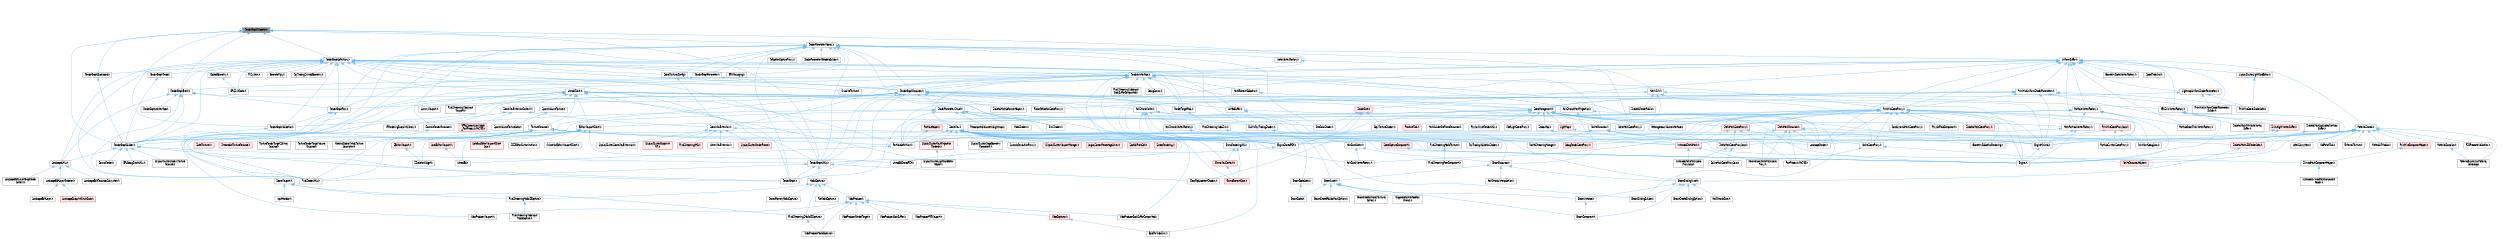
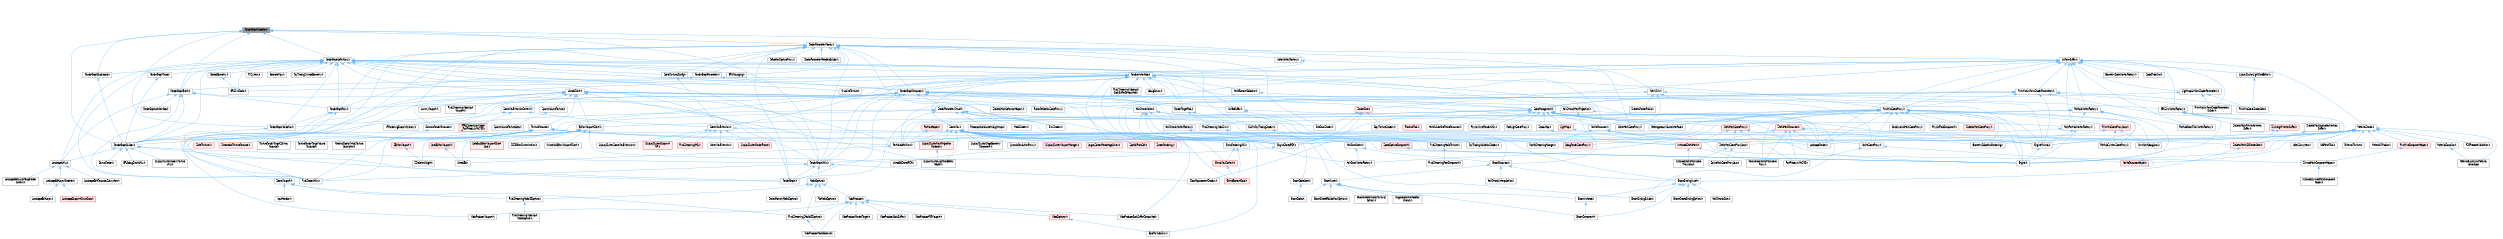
edge "PixelStreamingMediaTexture.h" -> "RenderTargetPool.h": added
node "IDisplayClusterShadersTexture Resource.h": label "IDisplayClusterShadersTexture Resource.h" -> "IDisplayClusterShadersTexture Utils.h"
